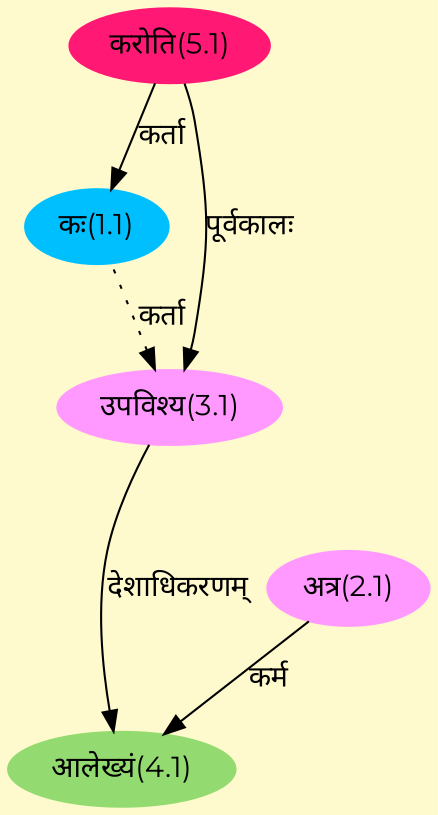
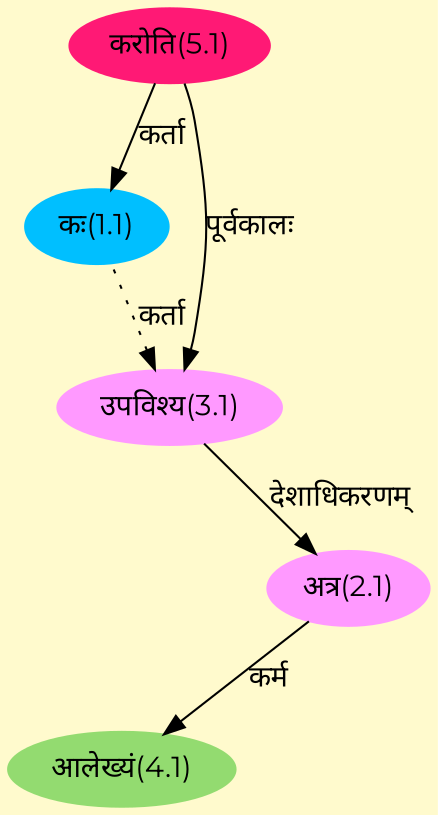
edge "उपविश्य(3.1)" -> "आलेख्यं(4.1)": now "उपविश्य(3.1)" -> "अत्र(2.1)"
